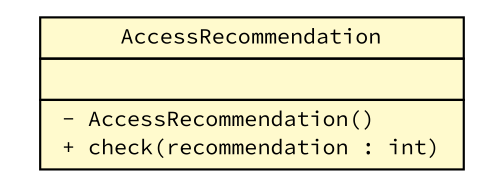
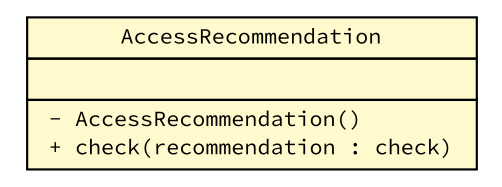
node "AccessRecommendation": text "+ check(recommendation : int)" -> "+ check(recommendation : check)"
